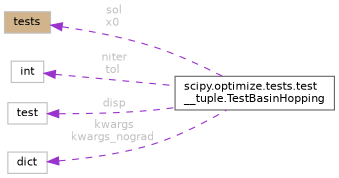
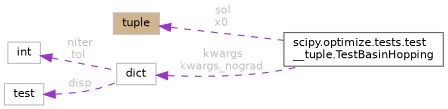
node "tests": label "tests" -> "tuple"
edge "scipy.optimize.tests.test __tuple.TestBasinHopping" -> "int": now "dict" -> "int"
edge "scipy.optimize.tests.test __tuple.TestBasinHopping" -> "test": now "dict" -> "test"
